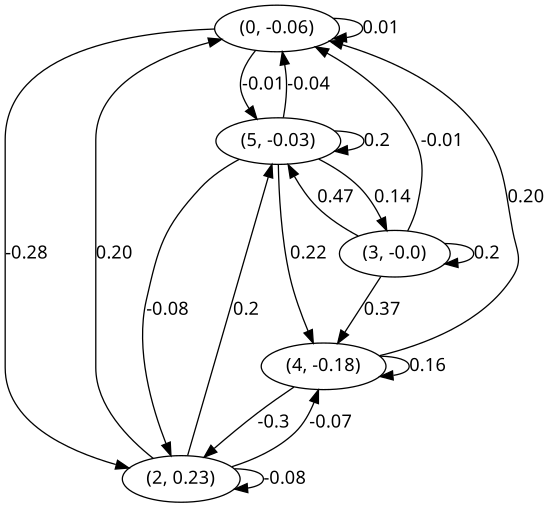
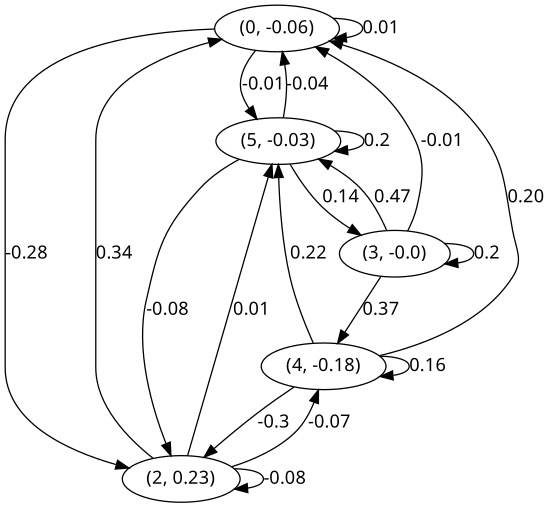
edge "(5, -0.03)" -> "(4, -0.18)": reversed
edge "(2, 0.23)" -> "(0, -0.06)": label "0.20" -> "0.34"
edge "(2, 0.23)" -> "(5, -0.03)": label "0.2" -> "0.01"
